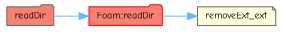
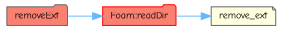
node "readDir": label "readDir" -> "removeExt"
node "removeExt_ext": label "removeExt_ext" -> "remove_ext"
